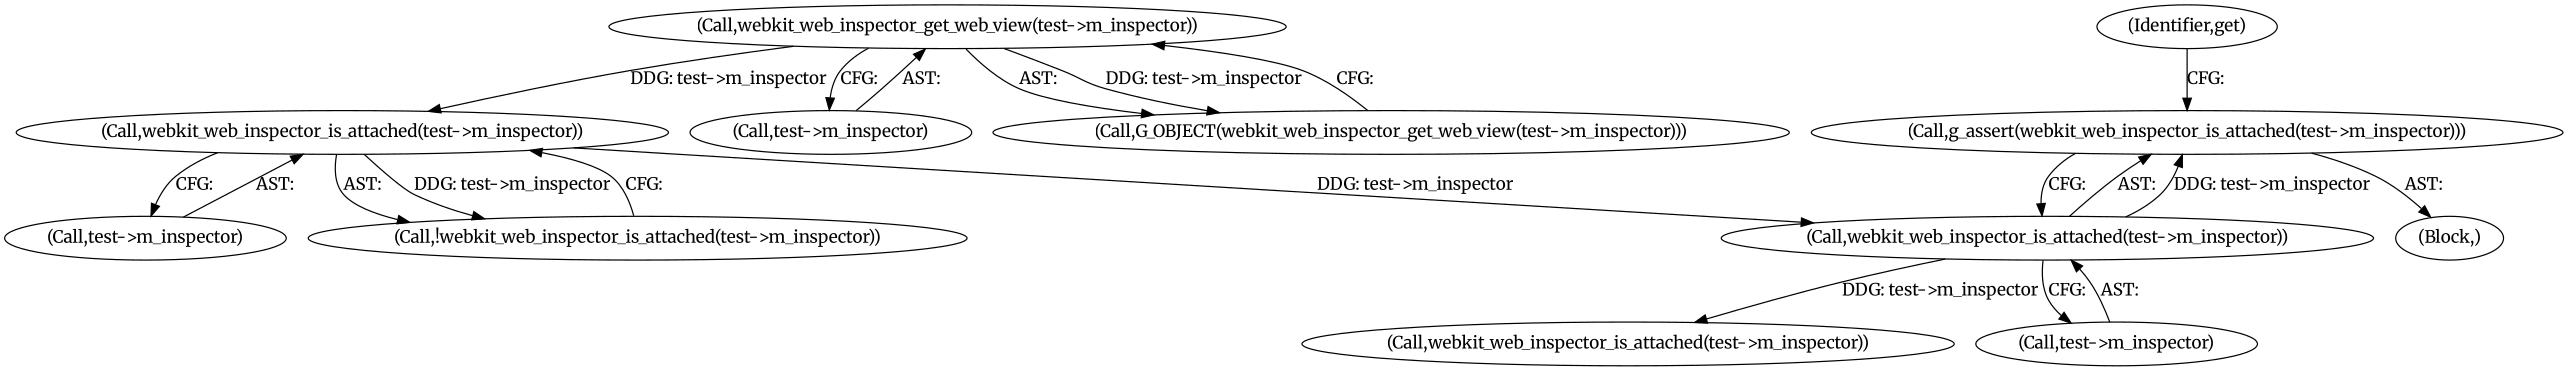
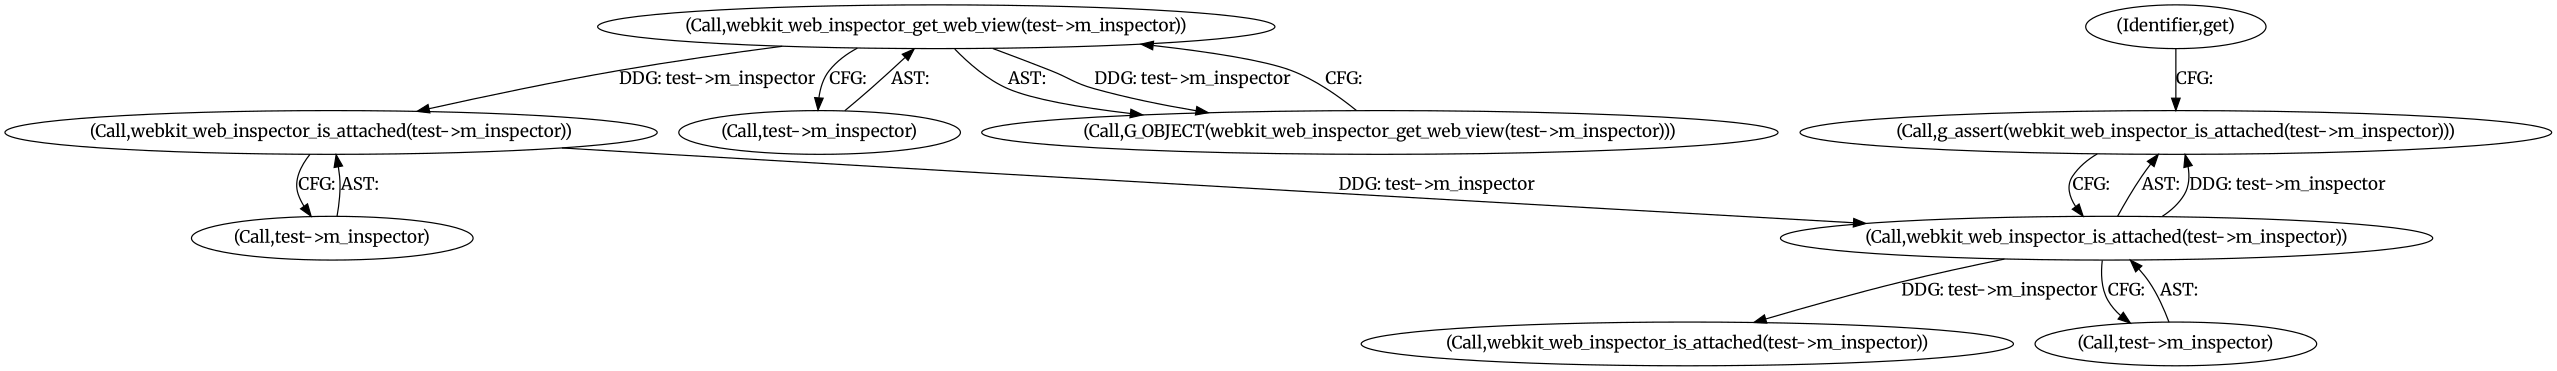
node "(Call,!webkit_web_inspector_is_attached(test->m_inspector))": removed
node "(Block,)": removed
